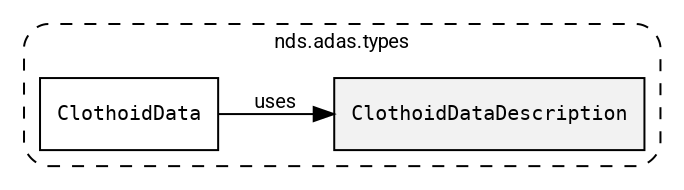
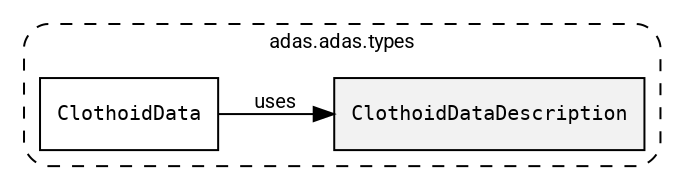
cluster "nds.adas.types": label "nds.adas.types" -> "adas.adas.types"
